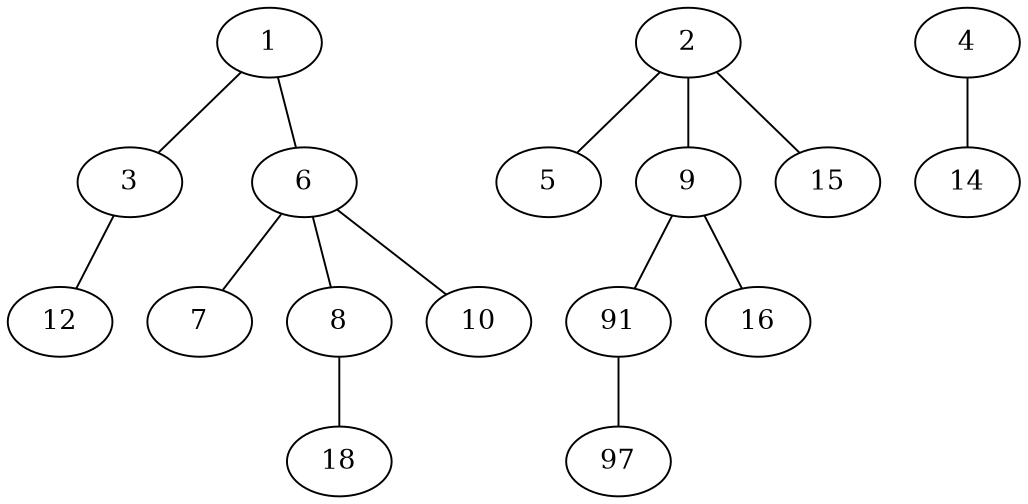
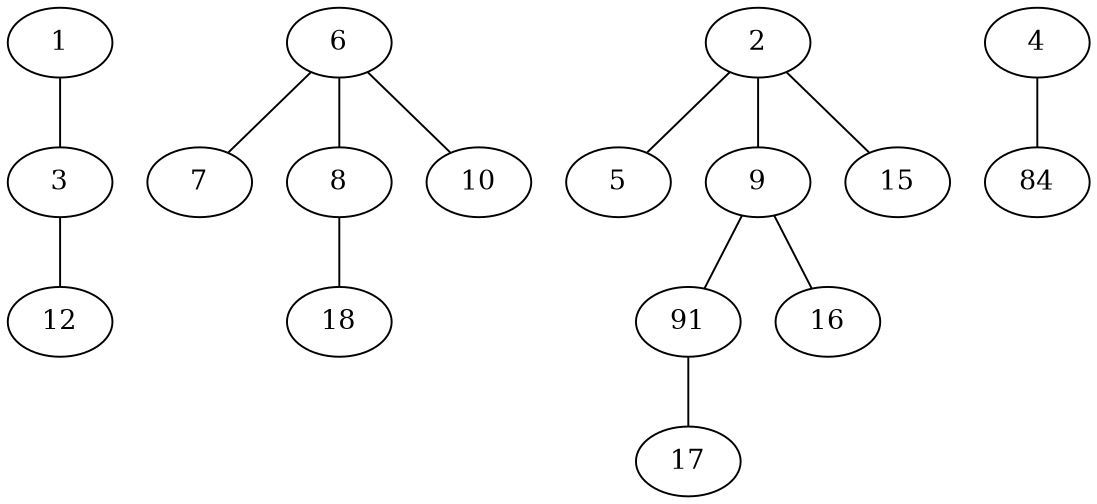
edge "1" -- "6": removed
node "14": label "14" -> "84"
node "97": label "97" -> "17"
